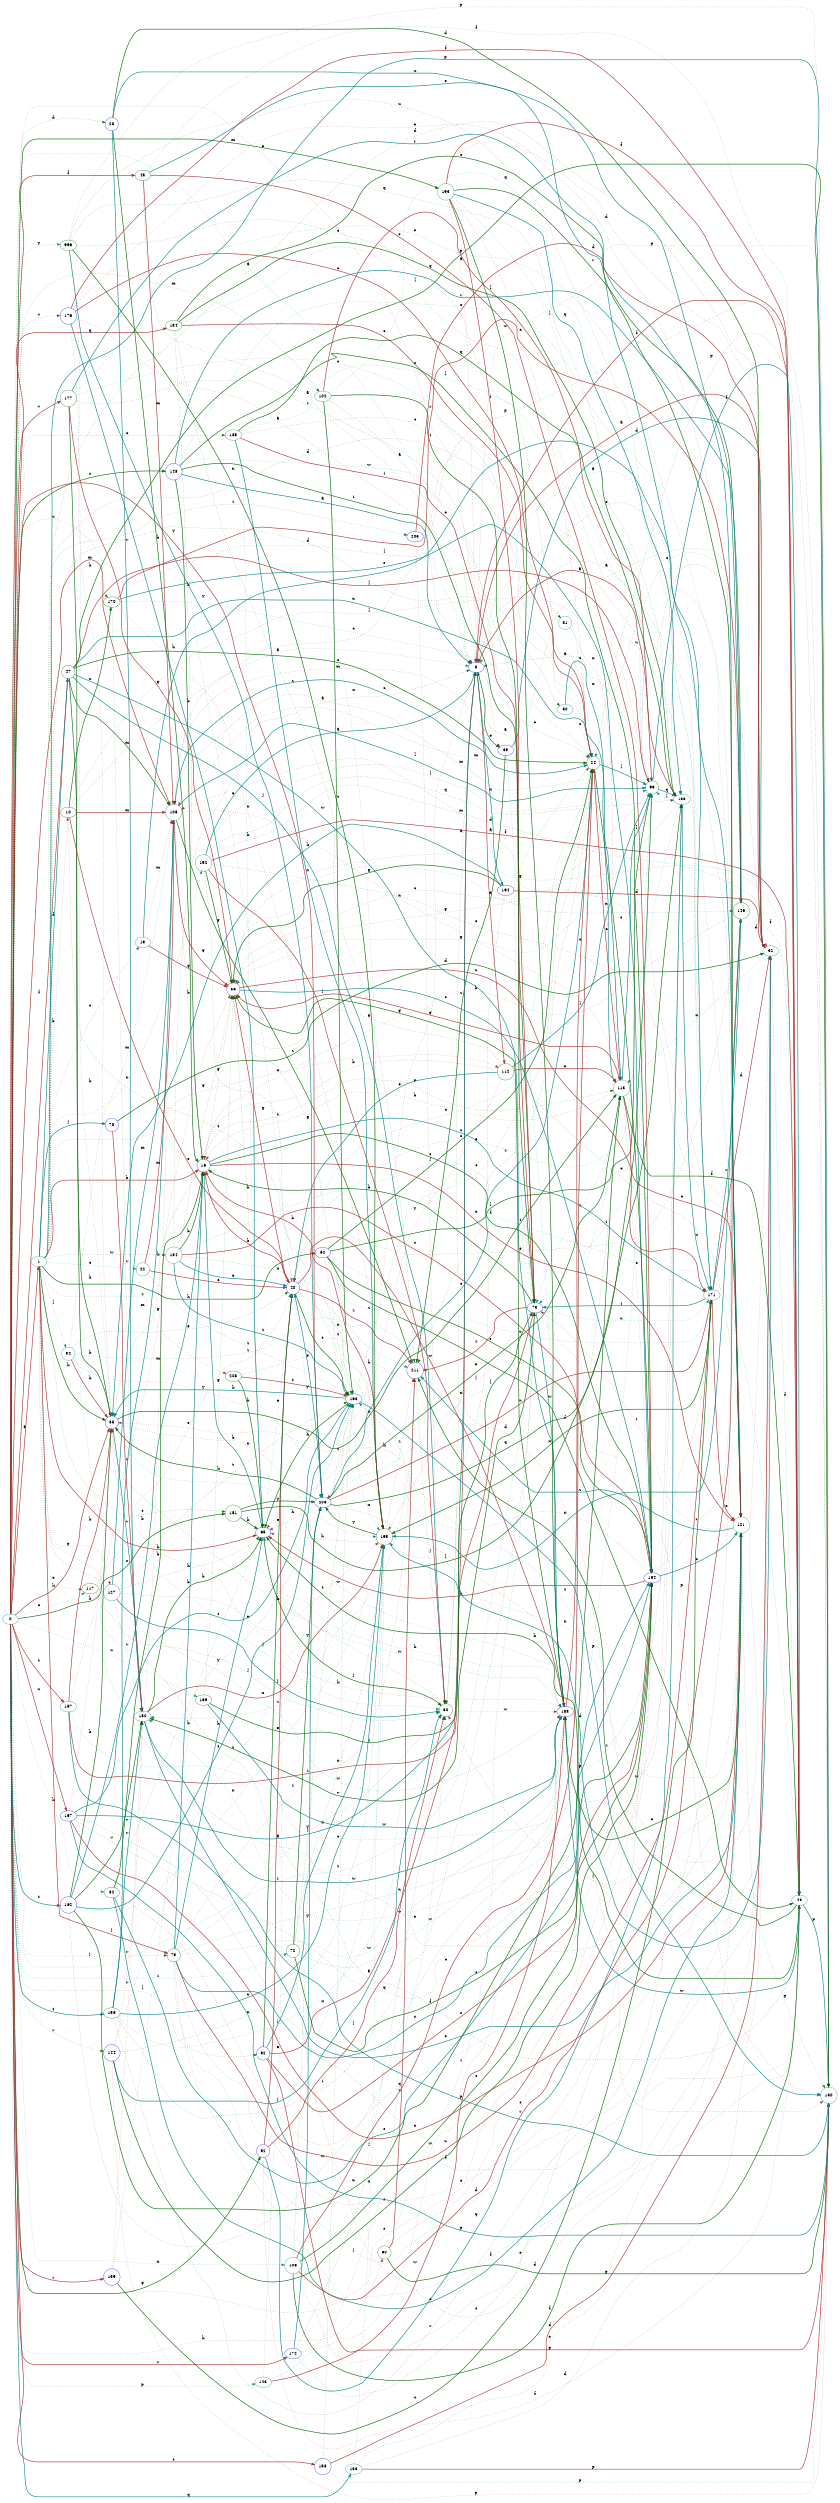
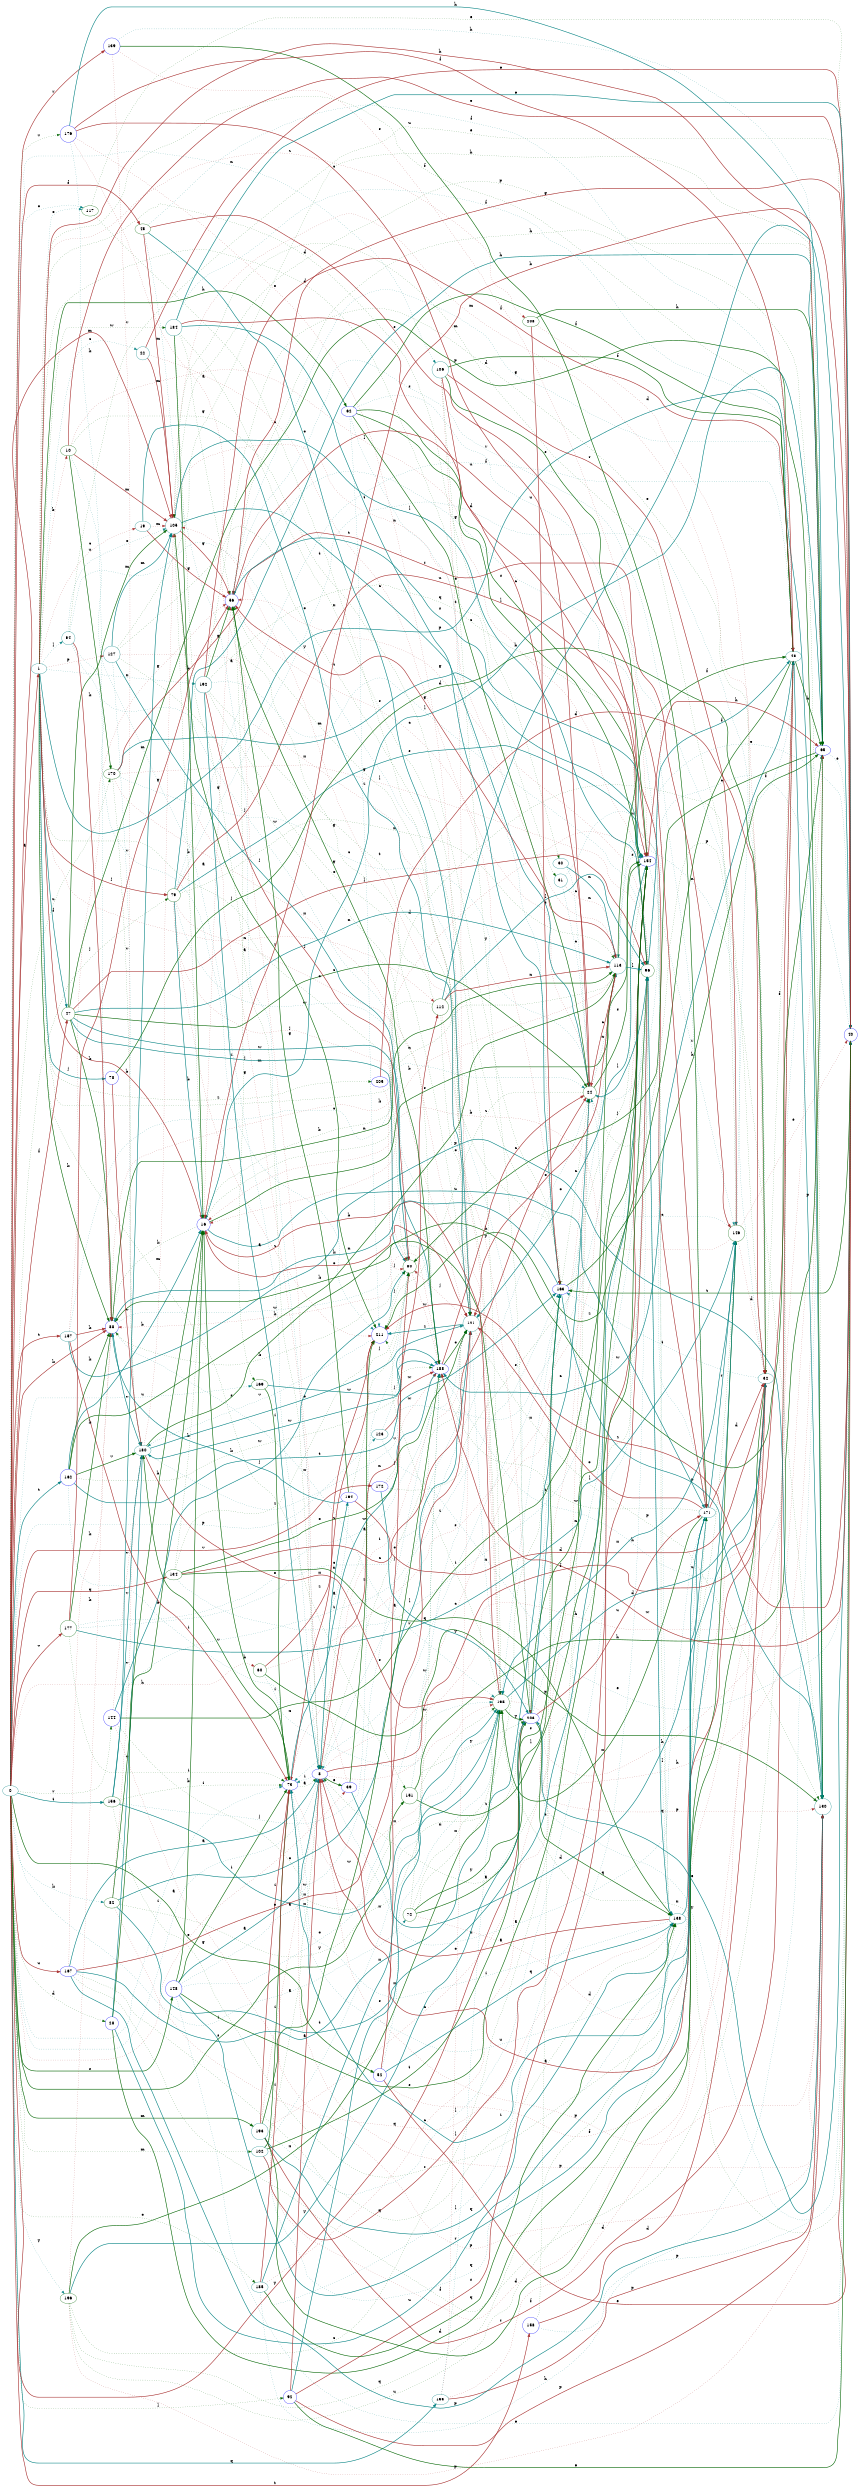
node "996": label "996" -> "196"
edge "39" -> "73": now "8" -> "73"
edge "94" -> "105": label "m" -> "o"
edge "169" -> "56": reversed
edge "151" -> "203": style bold -> dotted
